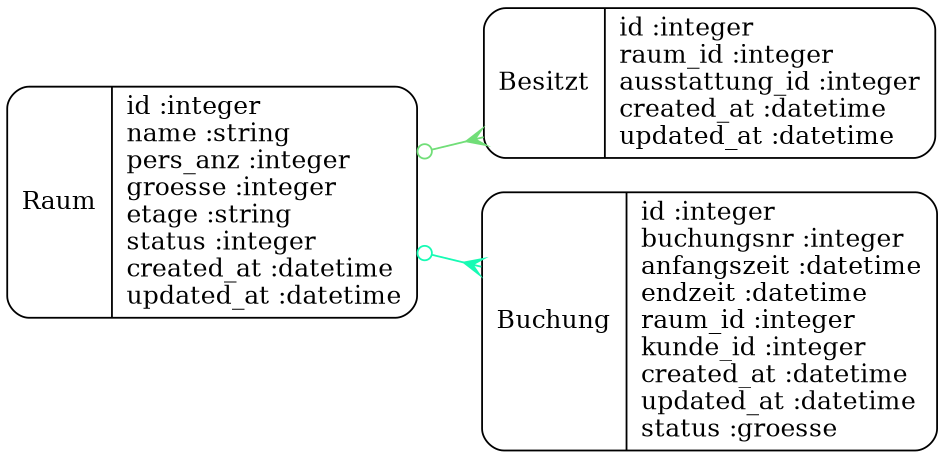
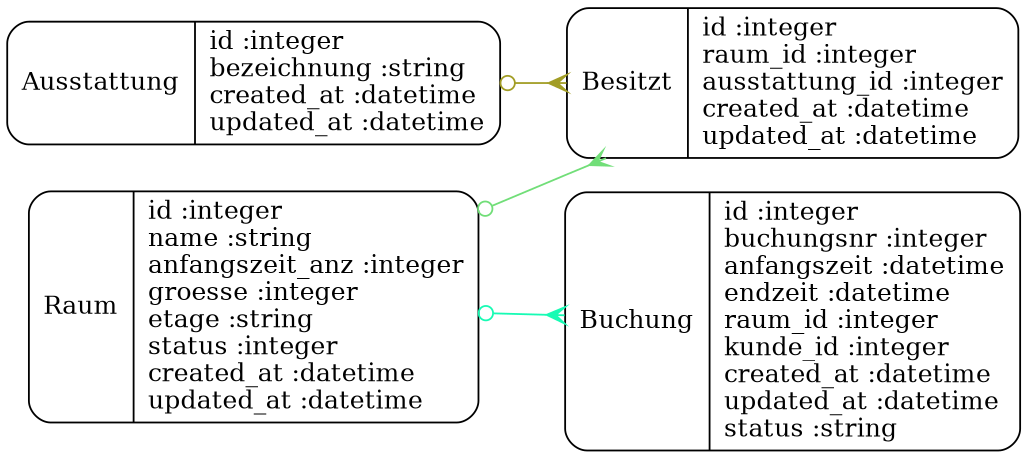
node "Ausstattung": added
node "Raum": text "pers_anz :integer" -> "anfangszeit_anz :integer"
node "Buchung": text "status :groesse" -> "status :string"
